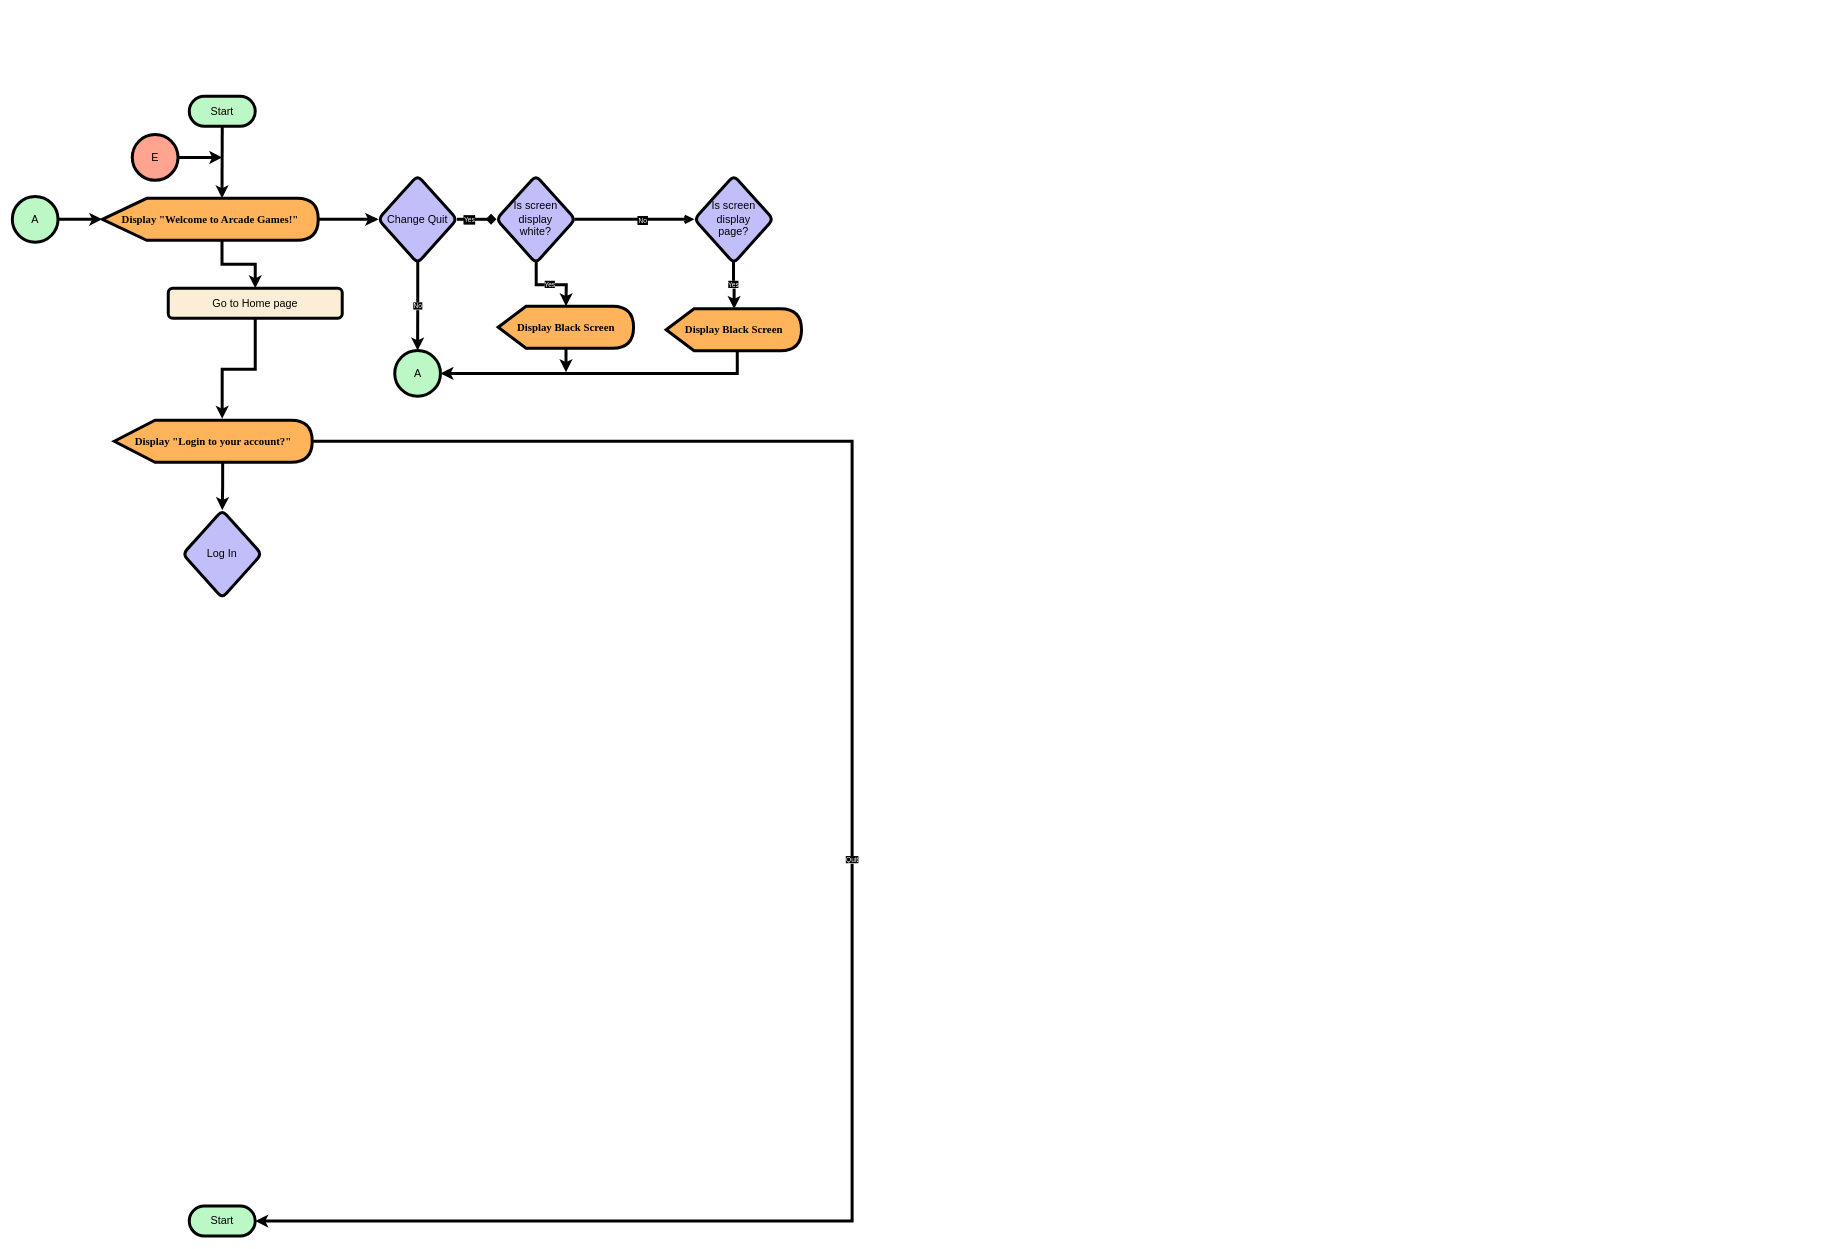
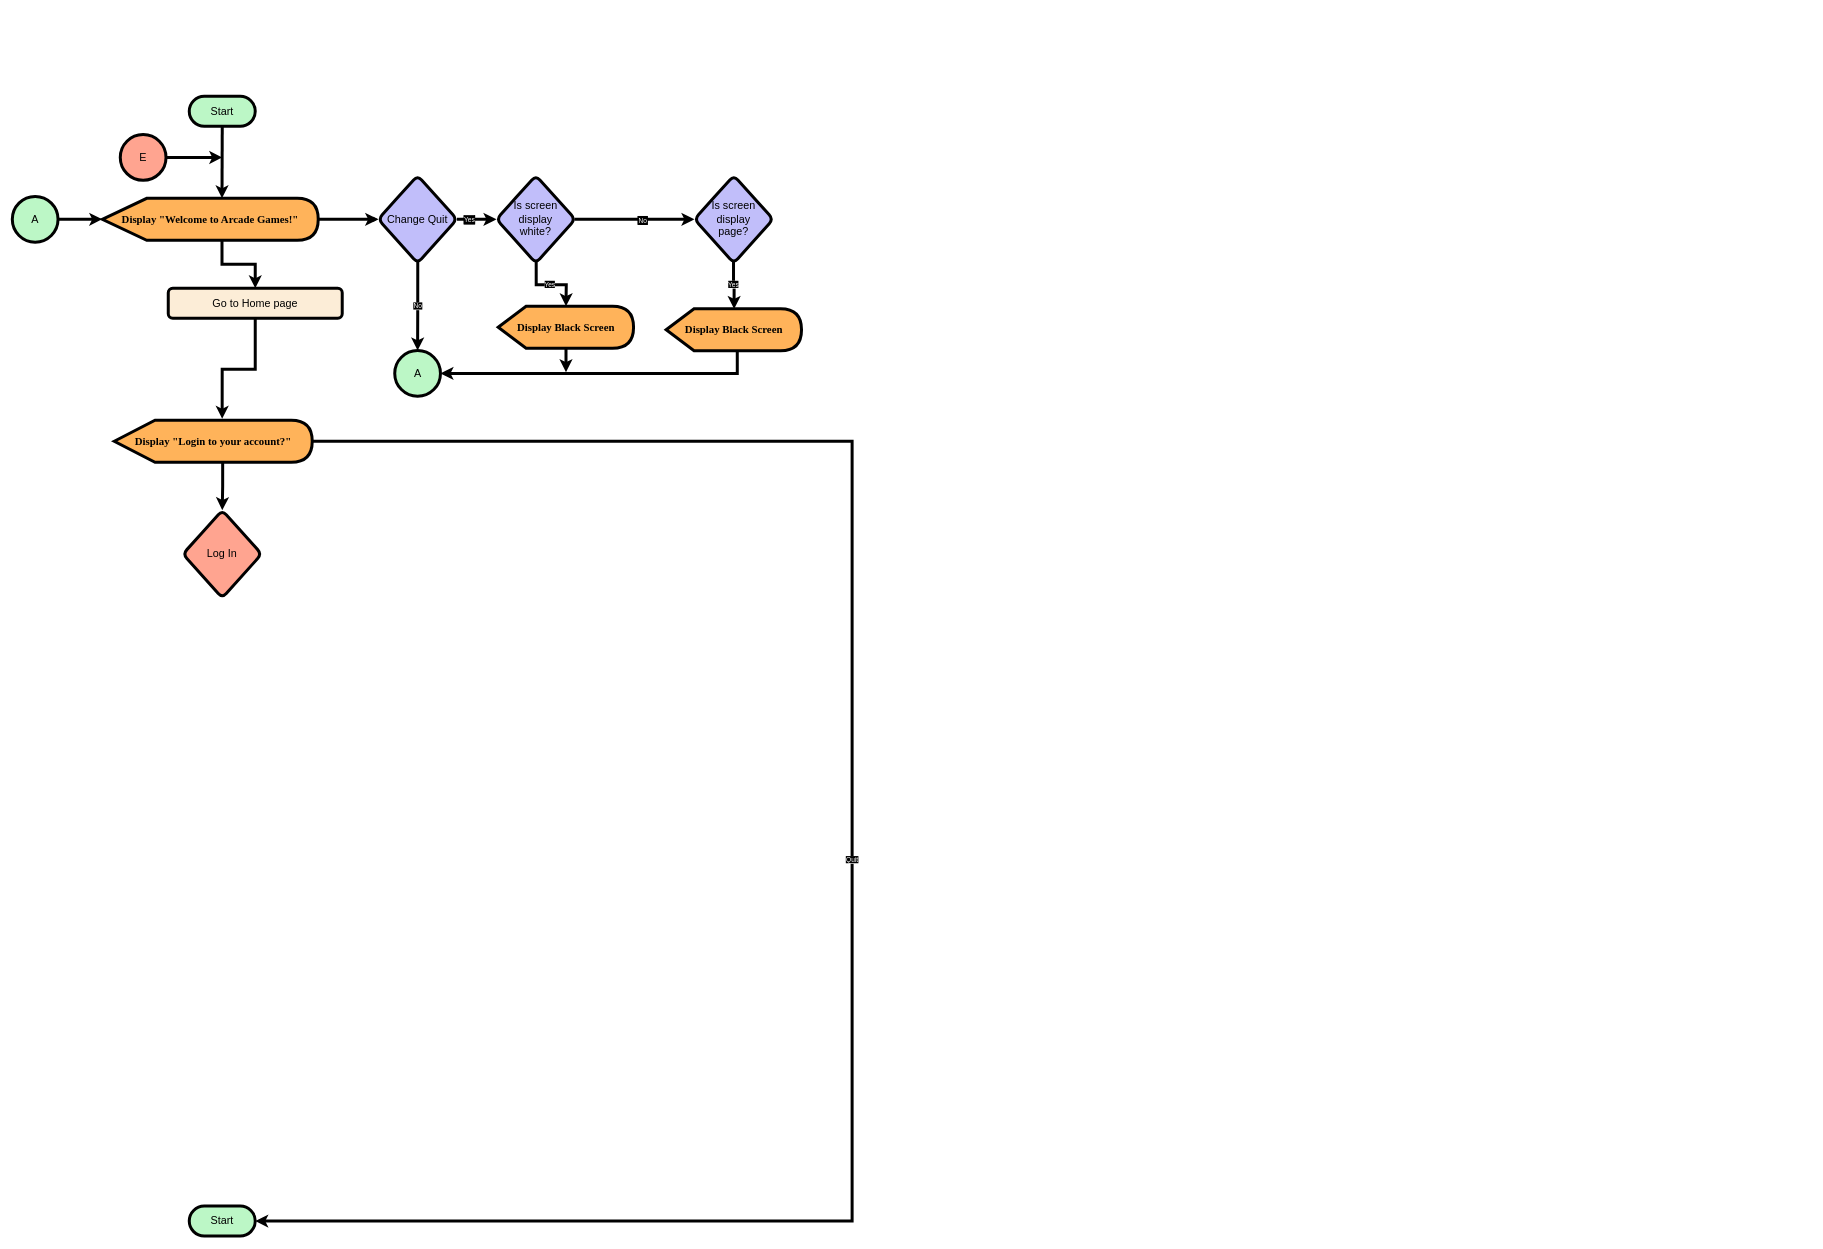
node "E": moved (155, 157) -> (143, 157)
edge "Change Quit" -> "Is screen display white?": arrowhead diamond -> classic
edge "Is screen display white?" -> "Is screen display page?": arrowhead open -> classic
node "Log In": fillcolor #c1befa -> #ffa490
